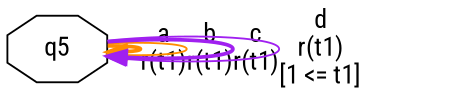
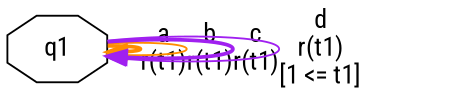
node "q5": label "q5" -> "q1"
